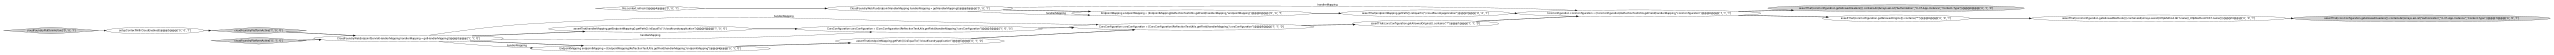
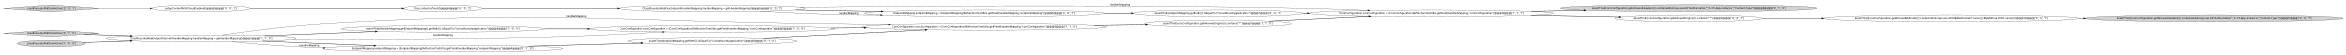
node "this.context.refresh()@@@4@@@['0', '0', '1']": shape diamond -> ellipse
edge "setupContextWithCloudEnabled()@@@3@@@['0', '0', '1']" -> "cloudFoundryPlatformActive['1', '0', '0']": now "setupContextWithCloudEnabled()@@@3@@@['0', '0', '1']" -> "this.context.refresh()@@@4@@@['0', '0', '1']"
node "cloudFoundryPlatformActive['1', '0', '0']": shape diamond -> ellipse
